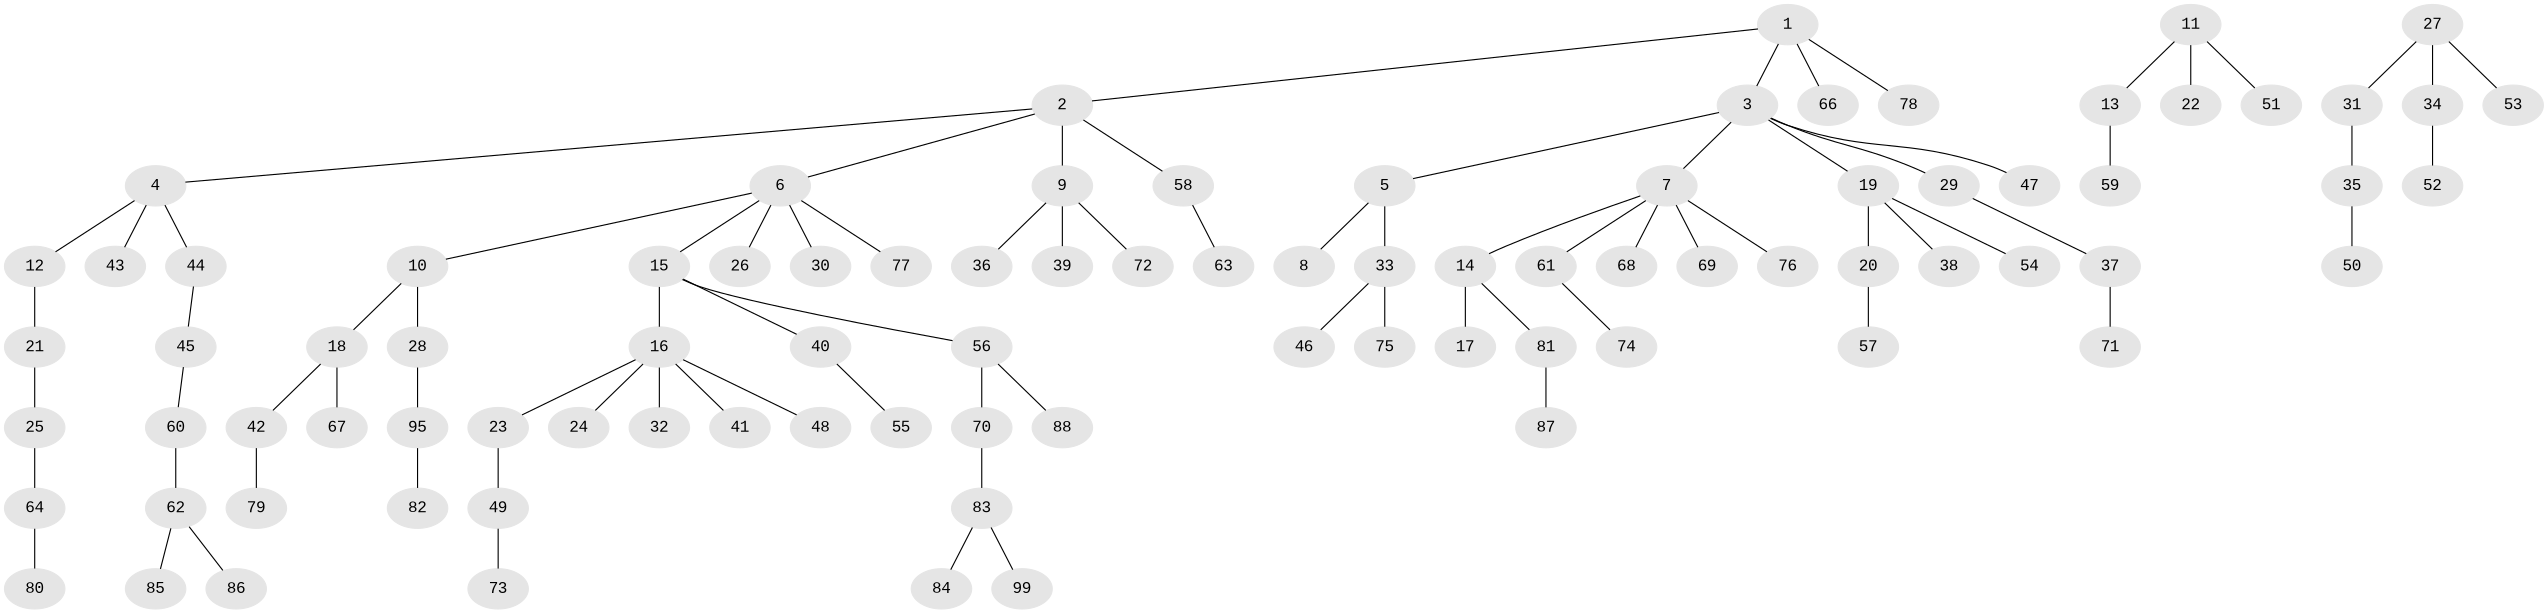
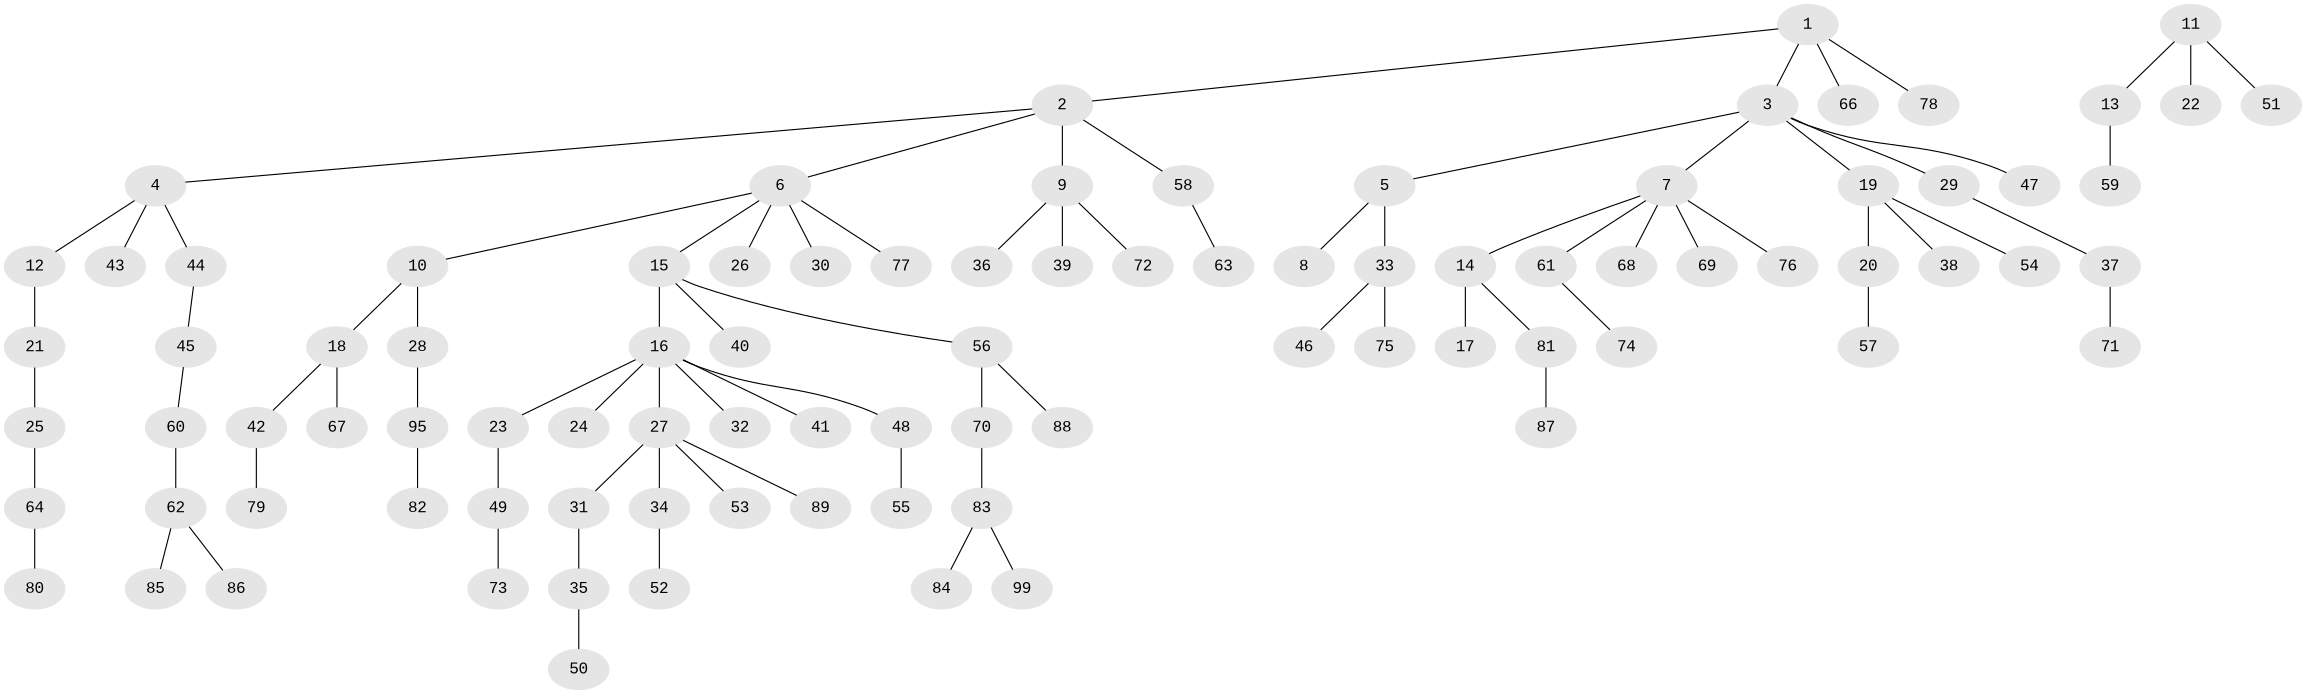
edge "16" -- "27": added
edge "40" -- "55": now "48" -- "55"
node "89": added
